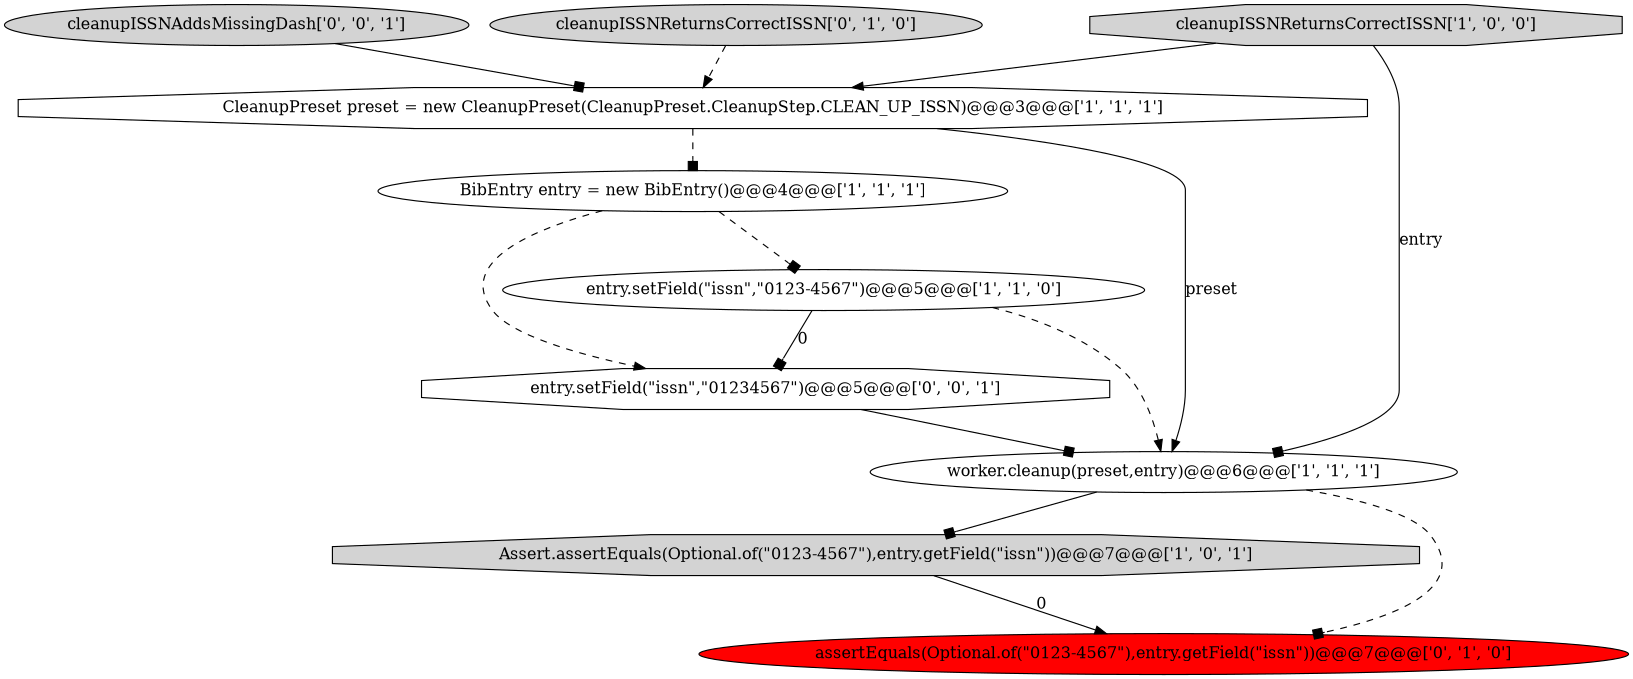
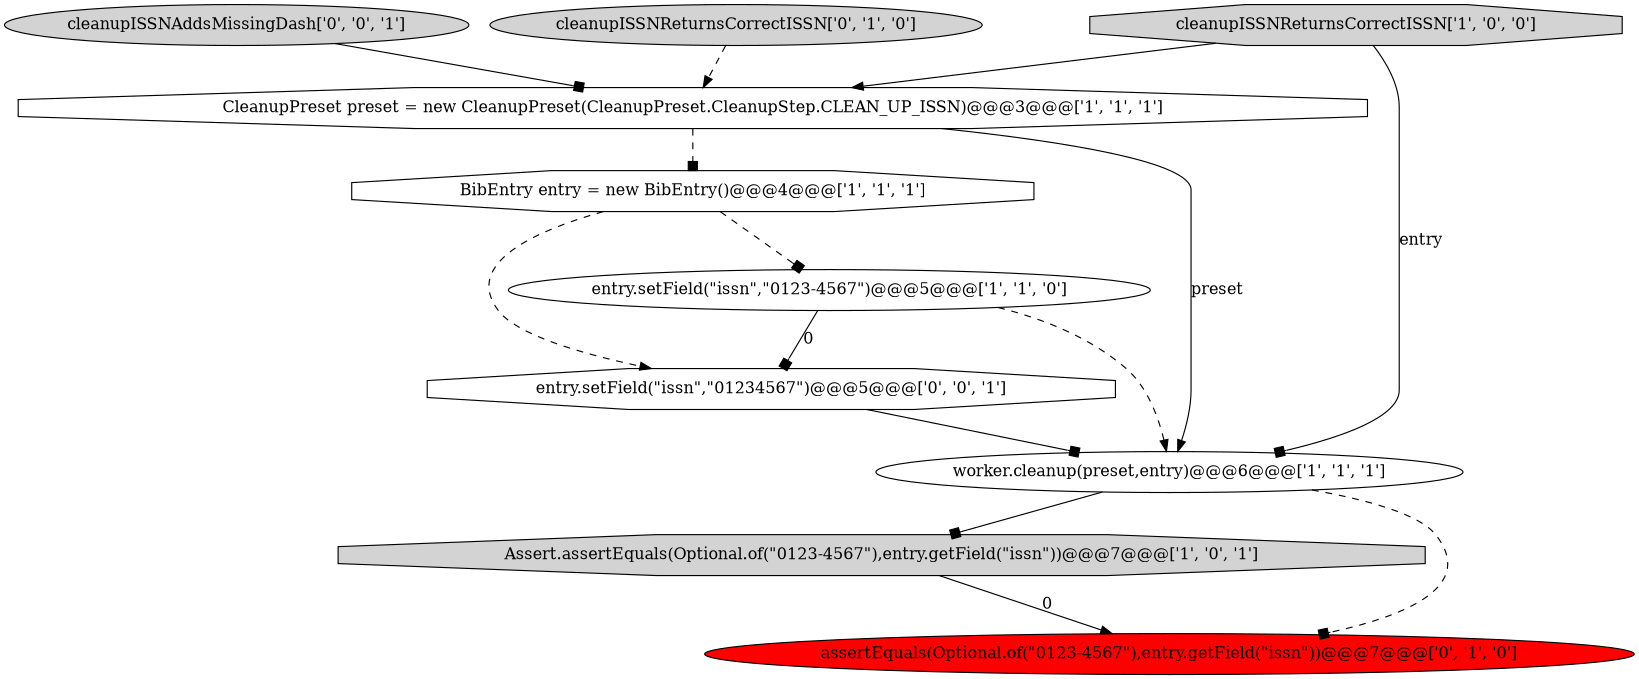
node "BibEntry entry = new BibEntry()@@@4@@@['1', '1', '1']": shape ellipse -> octagon
